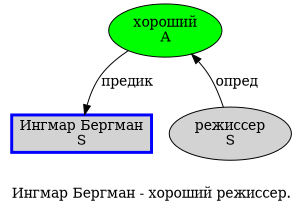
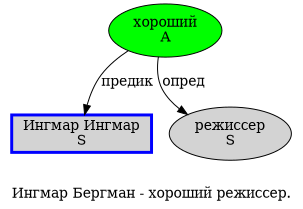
edge "режиссер S" -> "хороший A": reversed
node "Ингмар Бергман S": label "Ингмар Бергман S" -> "Ингмар Ингмар S"
